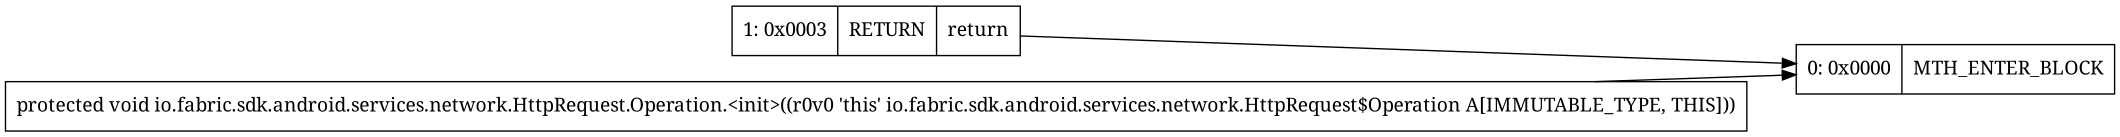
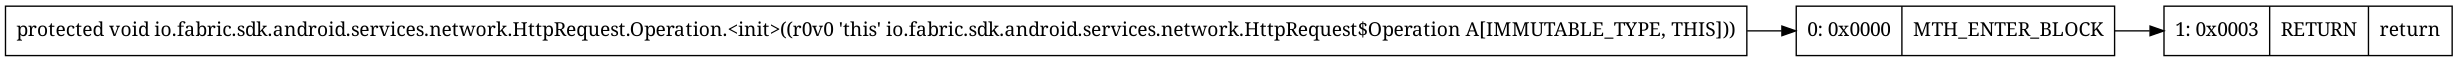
edge "1: 0x0003" -> "0: 0x0000": reversed
